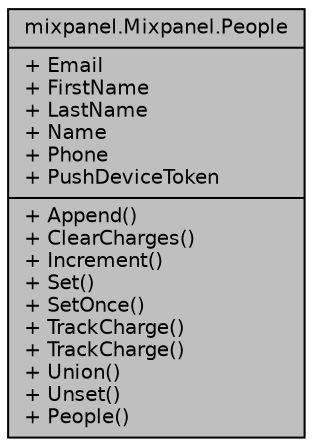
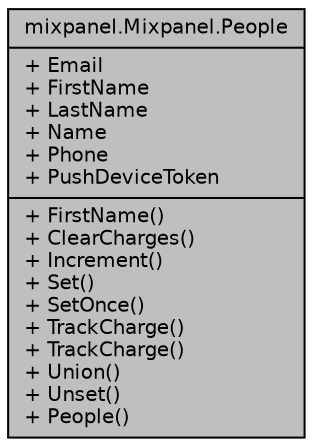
node "mixpanel.Mixpanel.People": text "+ Append()" -> "+ FirstName()"
